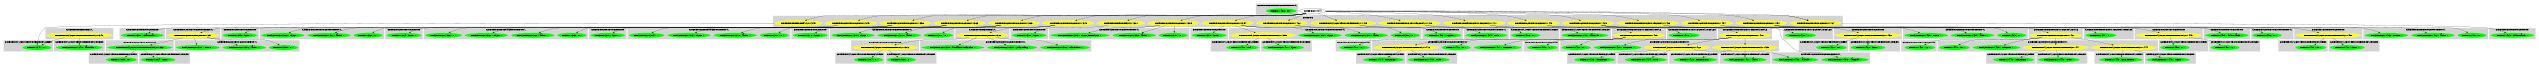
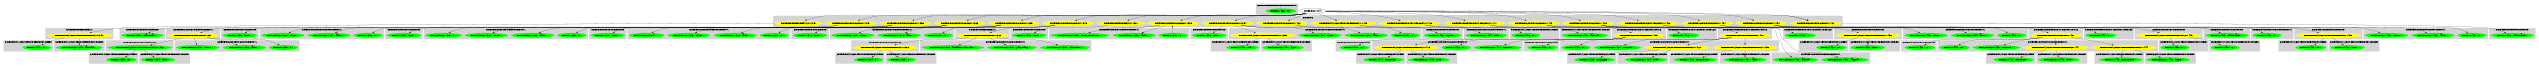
edge "NT_EXPR_PARENTHESIS_17345" -> "NT_ID_17347< x >": now "NT_EXPR_PARENTHESIS_17345" -> "NT_EXPR_ASSIGNMENT_OPETATORS_17346"
edge "NT_EXPR_CALL_FUNCTION_17389" -> "NT_ID_17391< x >": reversed
edge "NT_EXPR_ASSIGNMENT_OPETATORS_17422" -> "NT_STRING_17452< a{bc}d >": now "NT_EXPR_CALL_FUNCTION_17448" -> "NT_STRING_17452< a{bc}d >"
